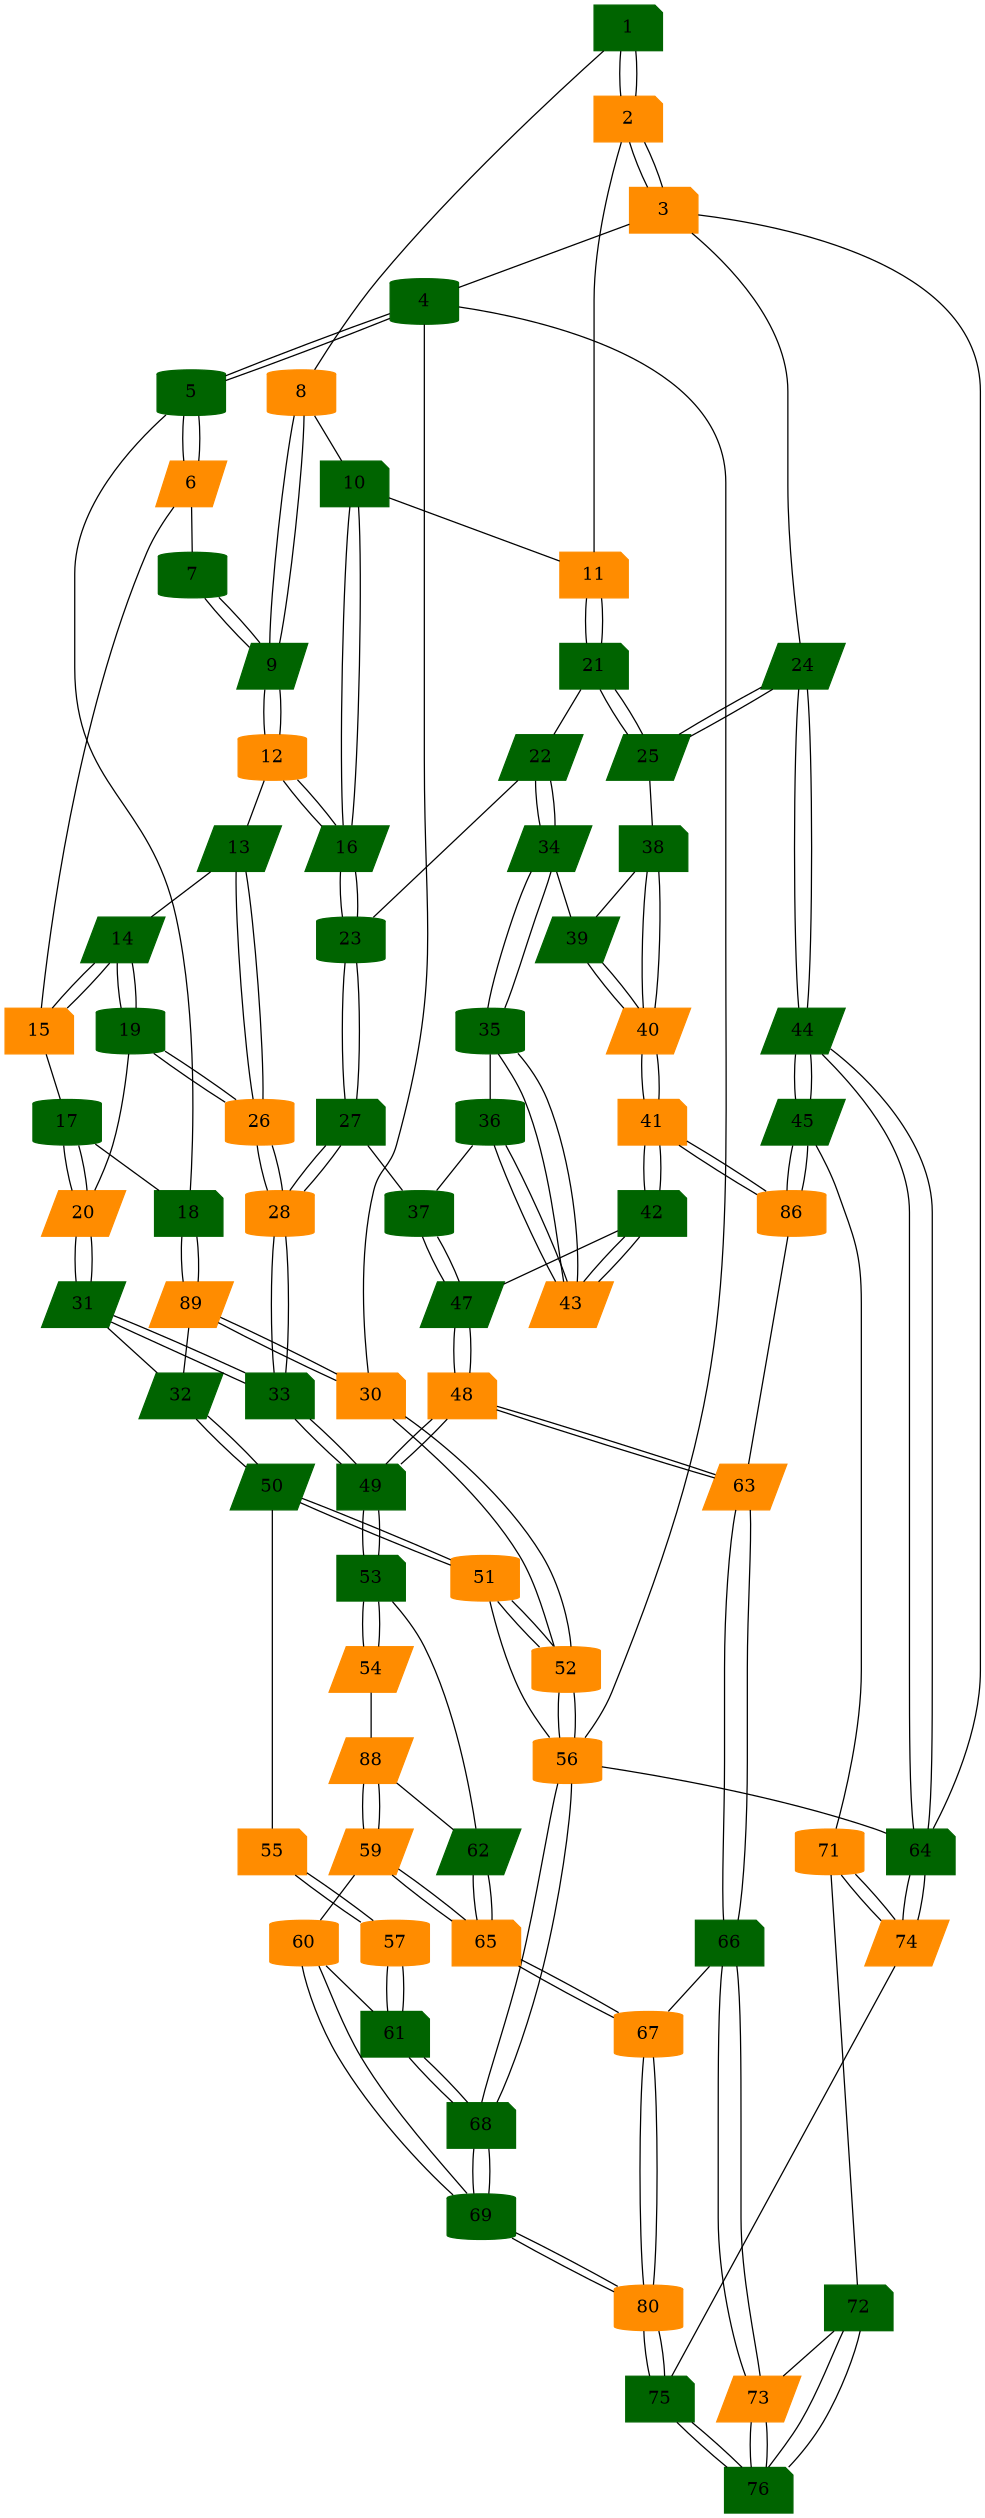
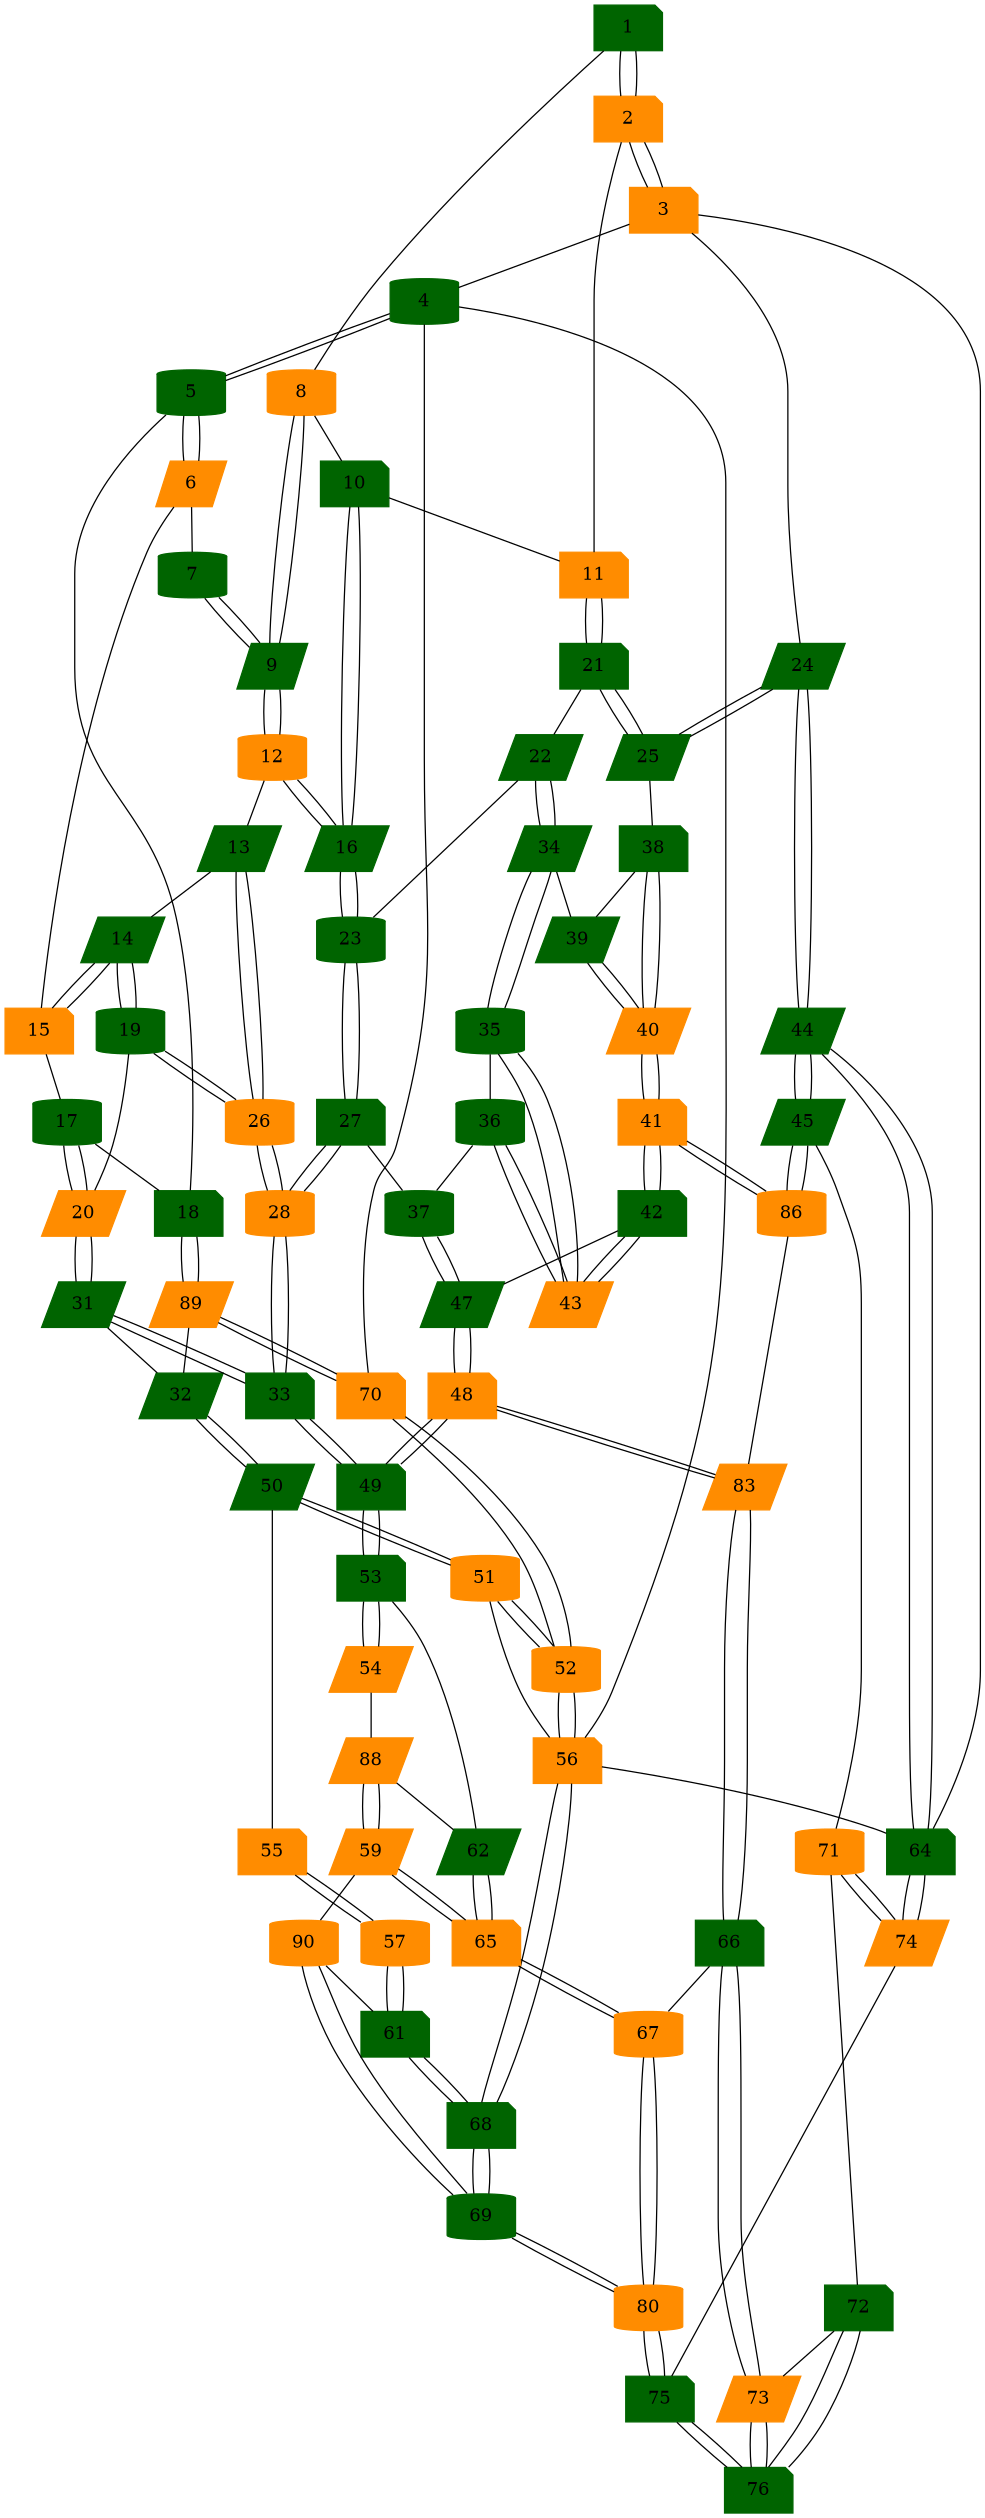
node "30": label "30" -> "70"
node "63": label "63" -> "83"
node "56": shape cylinder -> note
node "60": label "60" -> "90"
